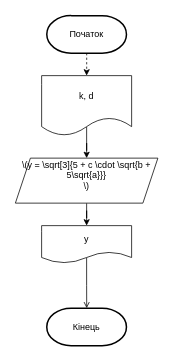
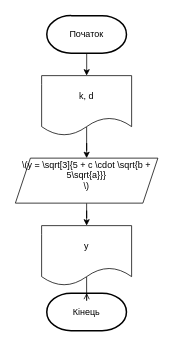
edge "Початок" -> "k, d": style dashed -> solid
node "y": size 90x38 -> 90x60
node "Кінець": moved (87, 327) -> (87, 312)
